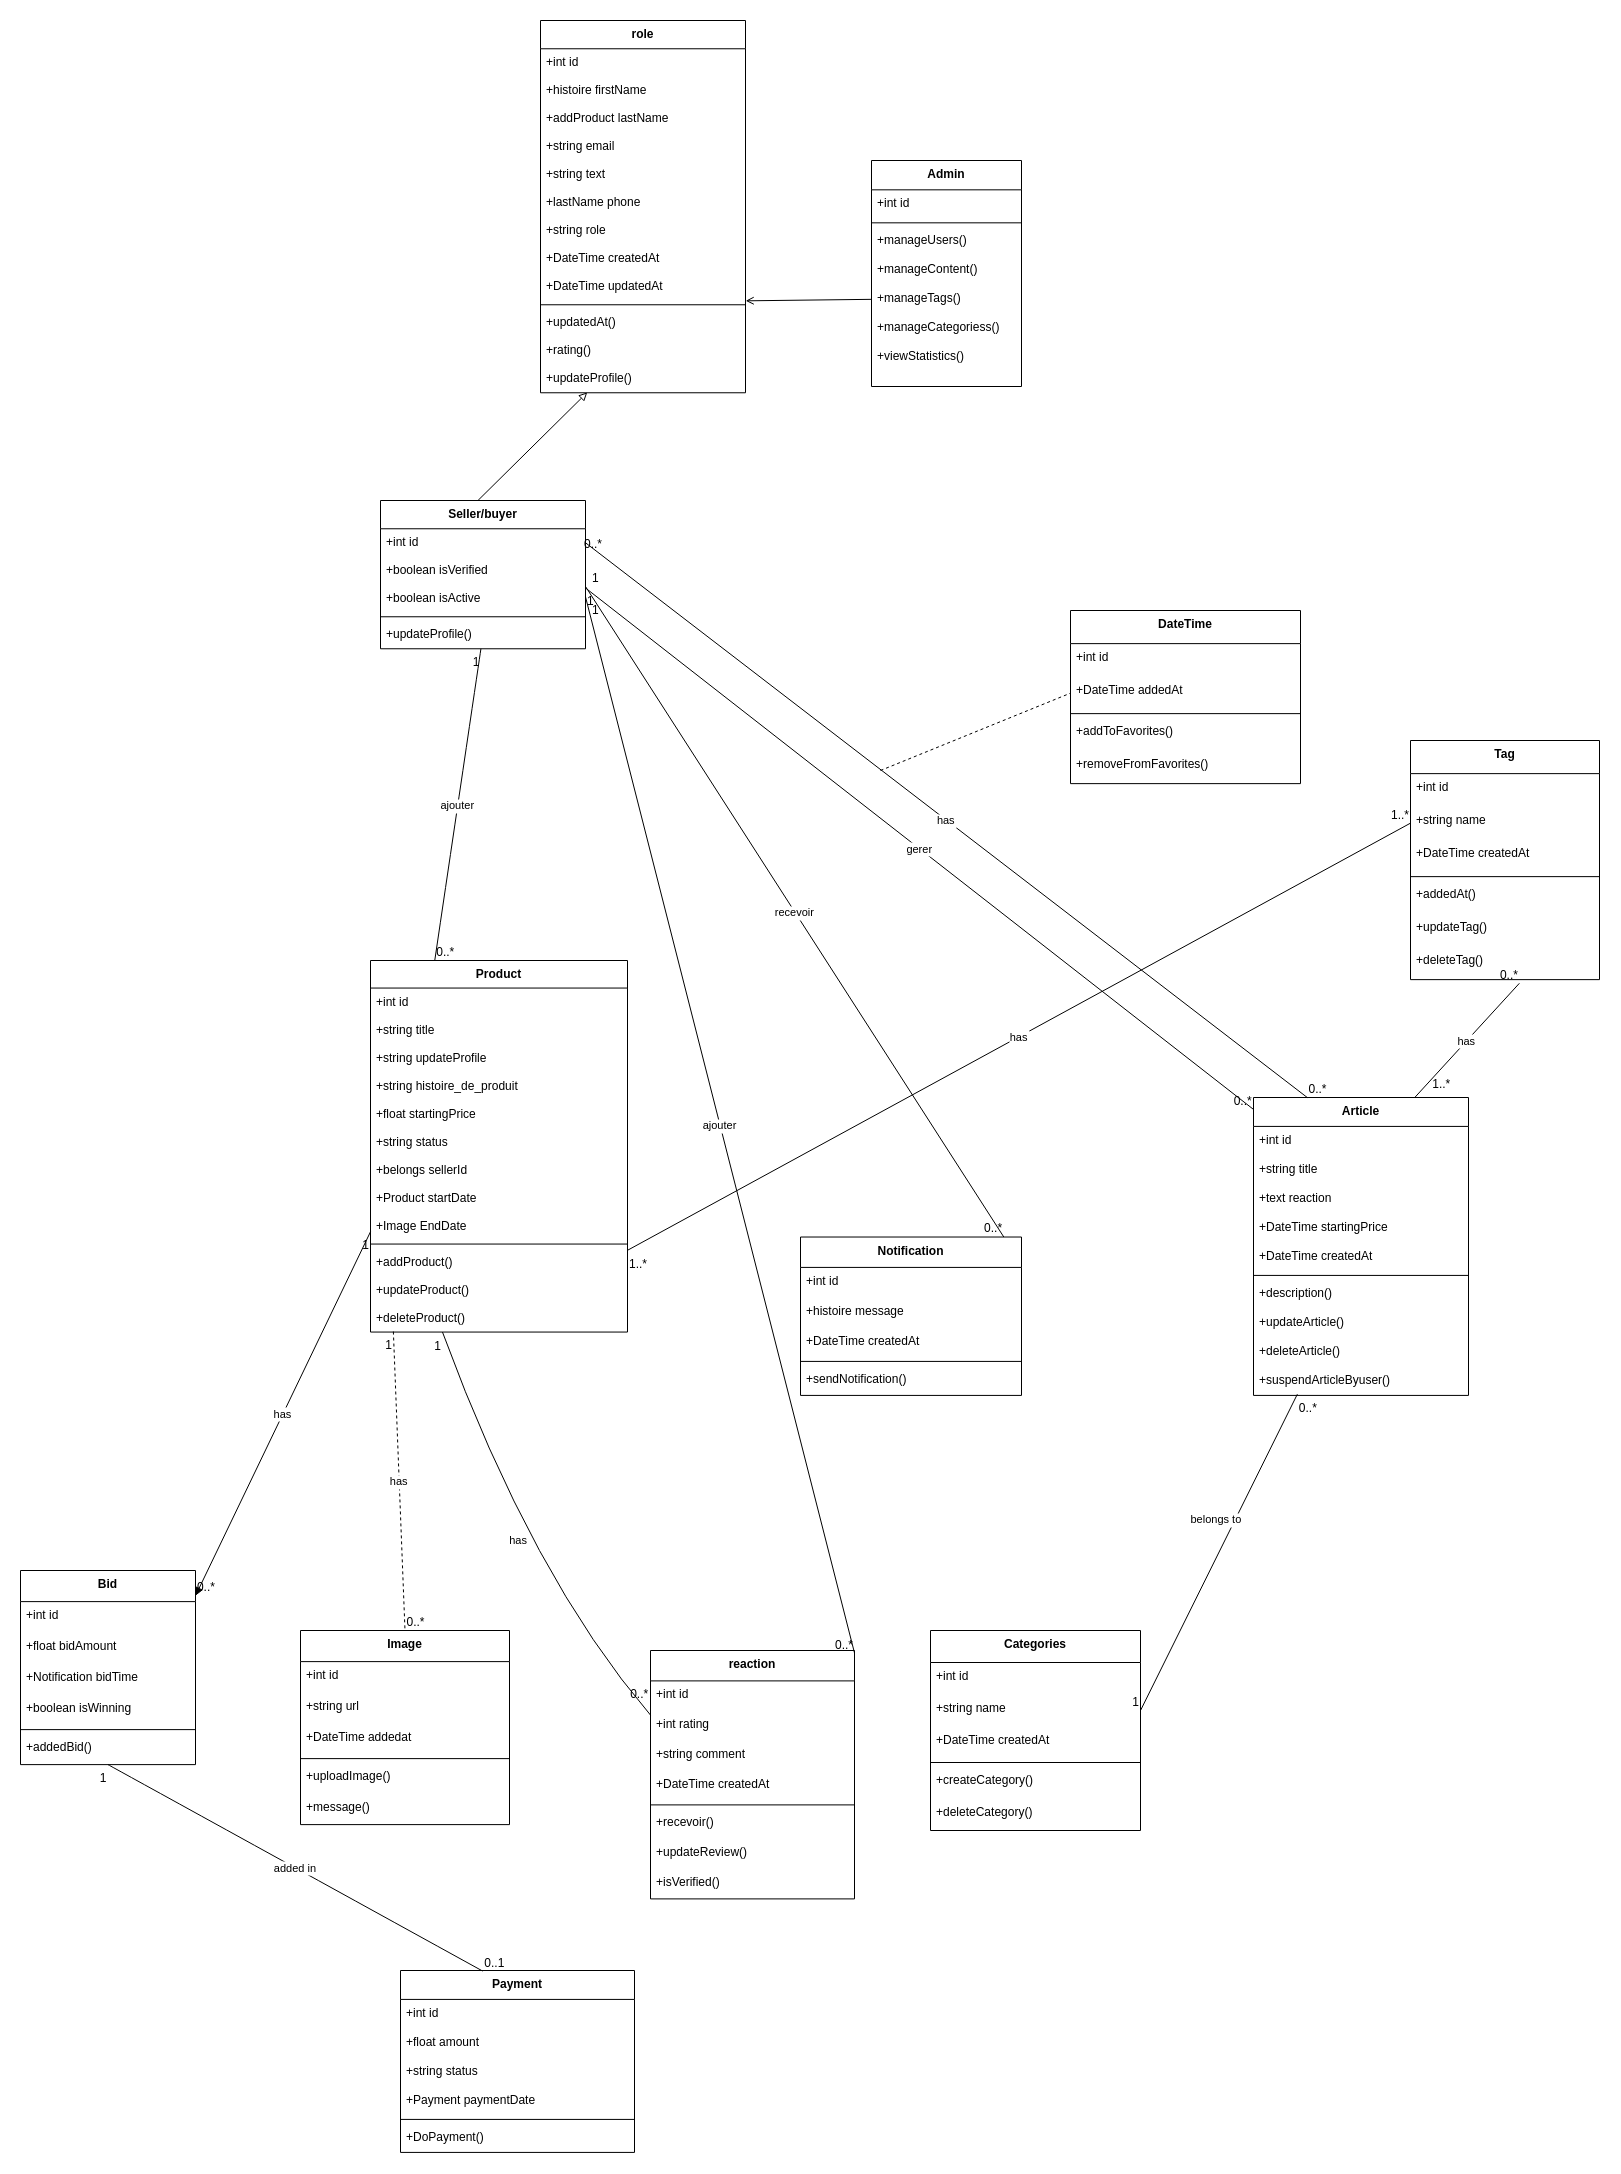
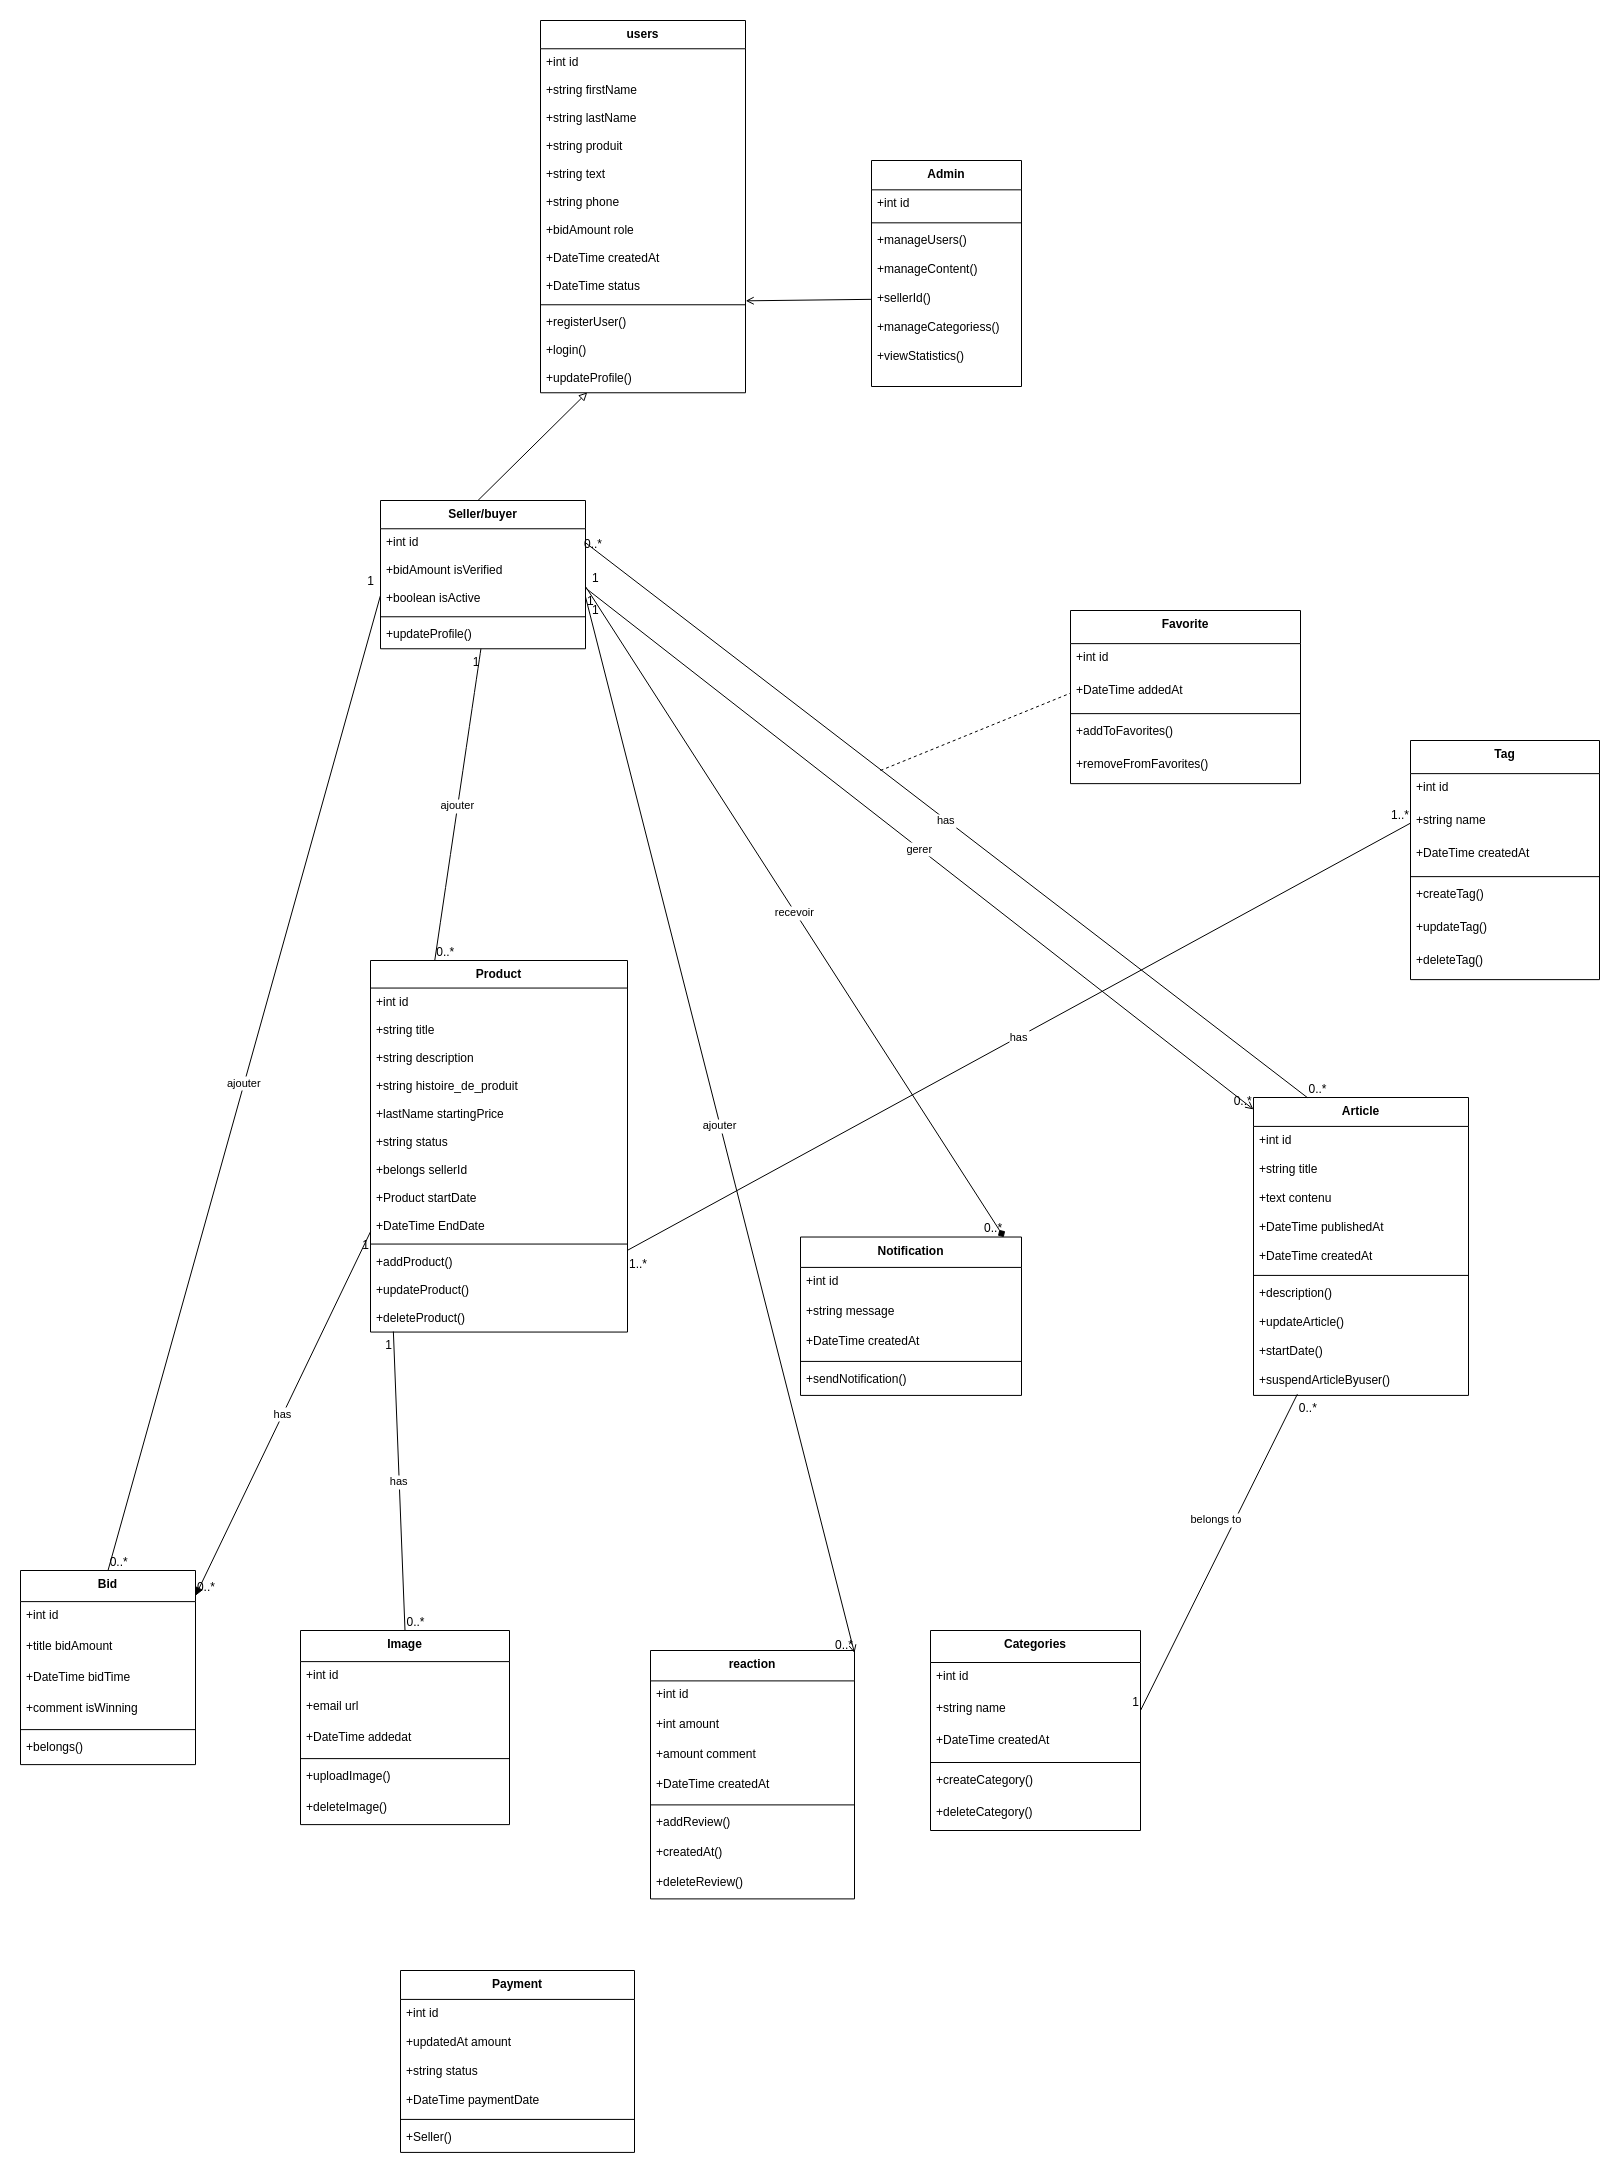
node "role": label "role" -> "users"
node "+histoire firstName": label "+histoire firstName" -> "+string firstName"
node "+addProduct lastName": label "+addProduct lastName" -> "+string lastName"
node "+string email": label "+string email" -> "+string produit"
node "+lastName phone": label "+lastName phone" -> "+string phone"
node "+string role": label "+string role" -> "+bidAmount role"
node "+DateTime updatedAt": label "+DateTime updatedAt" -> "+DateTime status"
node "+manageTags()": label "+manageTags()" -> "+sellerId()"
node "+updatedAt()": label "+updatedAt()" -> "+registerUser()"
node "+rating()": label "+rating()" -> "+login()"
node "+boolean isVerified": label "+boolean isVerified" -> "+bidAmount isVerified"
node "DateTime": label "DateTime" -> "Favorite"
node "+addedAt()": label "+addedAt()" -> "+createTag()"
edge "+deleteTag()" -- "Article": removed, labels "0..*", "has", "1..*"
node "+string updateProfile": label "+string updateProfile" -> "+string description"
edge "Seller/buyer" -- "Bid": added, labels "1", "ajouter", "0..*"
edge "Seller/buyer" -- "Article": arrowhead none -> open
node "+float startingPrice": label "+float startingPrice" -> "+lastName startingPrice"
node "+text reaction": label "+text reaction" -> "+text contenu"
node "+Image EndDate": label "+Image EndDate" -> "+DateTime EndDate"
node "+DateTime startingPrice": label "+DateTime startingPrice" -> "+DateTime publishedAt"
edge "Seller/buyer" -- "Notification": arrowhead none -> diamond
node "+histoire message": label "+histoire message" -> "+string message"
node "+deleteArticle()": label "+deleteArticle()" -> "+startDate()"
edge "Product" -- "reaction": removed, labels "1", "has", "0..*"
edge "+deleteProduct()" -- "Image": style dashed -> solid
node "+float bidAmount": label "+float bidAmount" -> "+title bidAmount"
edge "Seller/buyer" -- "reaction": arrowhead none -> open
node "+Notification bidTime": label "+Notification bidTime" -> "+DateTime bidTime"
node "+string url": label "+string url" -> "+email url"
node "+boolean isWinning": label "+boolean isWinning" -> "+comment isWinning"
node "+int rating": label "+int rating" -> "+int amount"
node "+addedBid()": label "+addedBid()" -> "+belongs()"
node "+string comment": label "+string comment" -> "+amount comment"
node "+message()": label "+message()" -> "+deleteImage()"
node "+recevoir()": label "+recevoir()" -> "+addReview()"
node "+updateReview()": label "+updateReview()" -> "+createdAt()"
edge "Bid" -- "Payment": removed, labels "1", "added in", "0..1"
node "+isVerified()": label "+isVerified()" -> "+deleteReview()"
node "+float amount": label "+float amount" -> "+updatedAt amount"
node "+Payment paymentDate": label "+Payment paymentDate" -> "+DateTime paymentDate"
node "+DoPayment()": label "+DoPayment()" -> "+Seller()"
